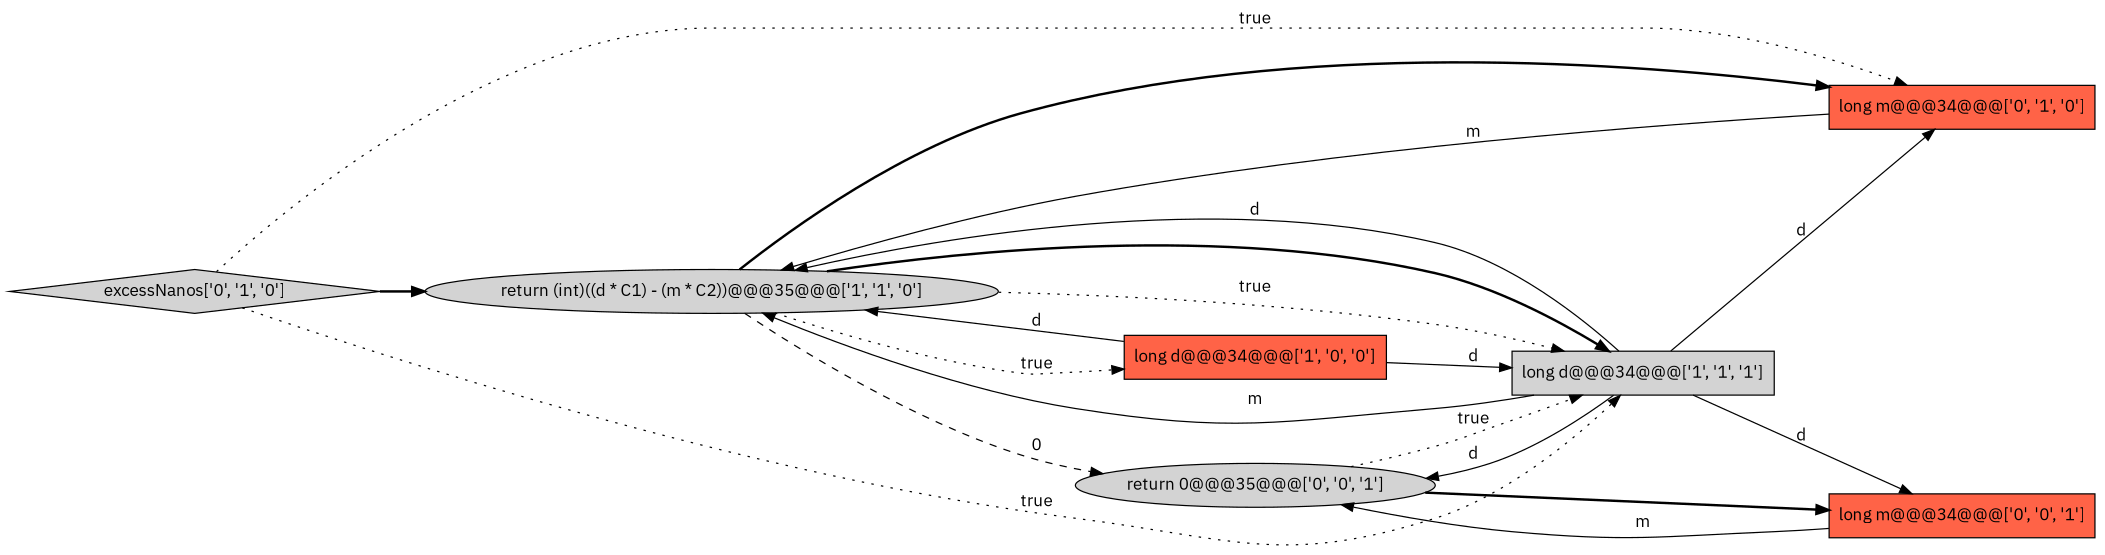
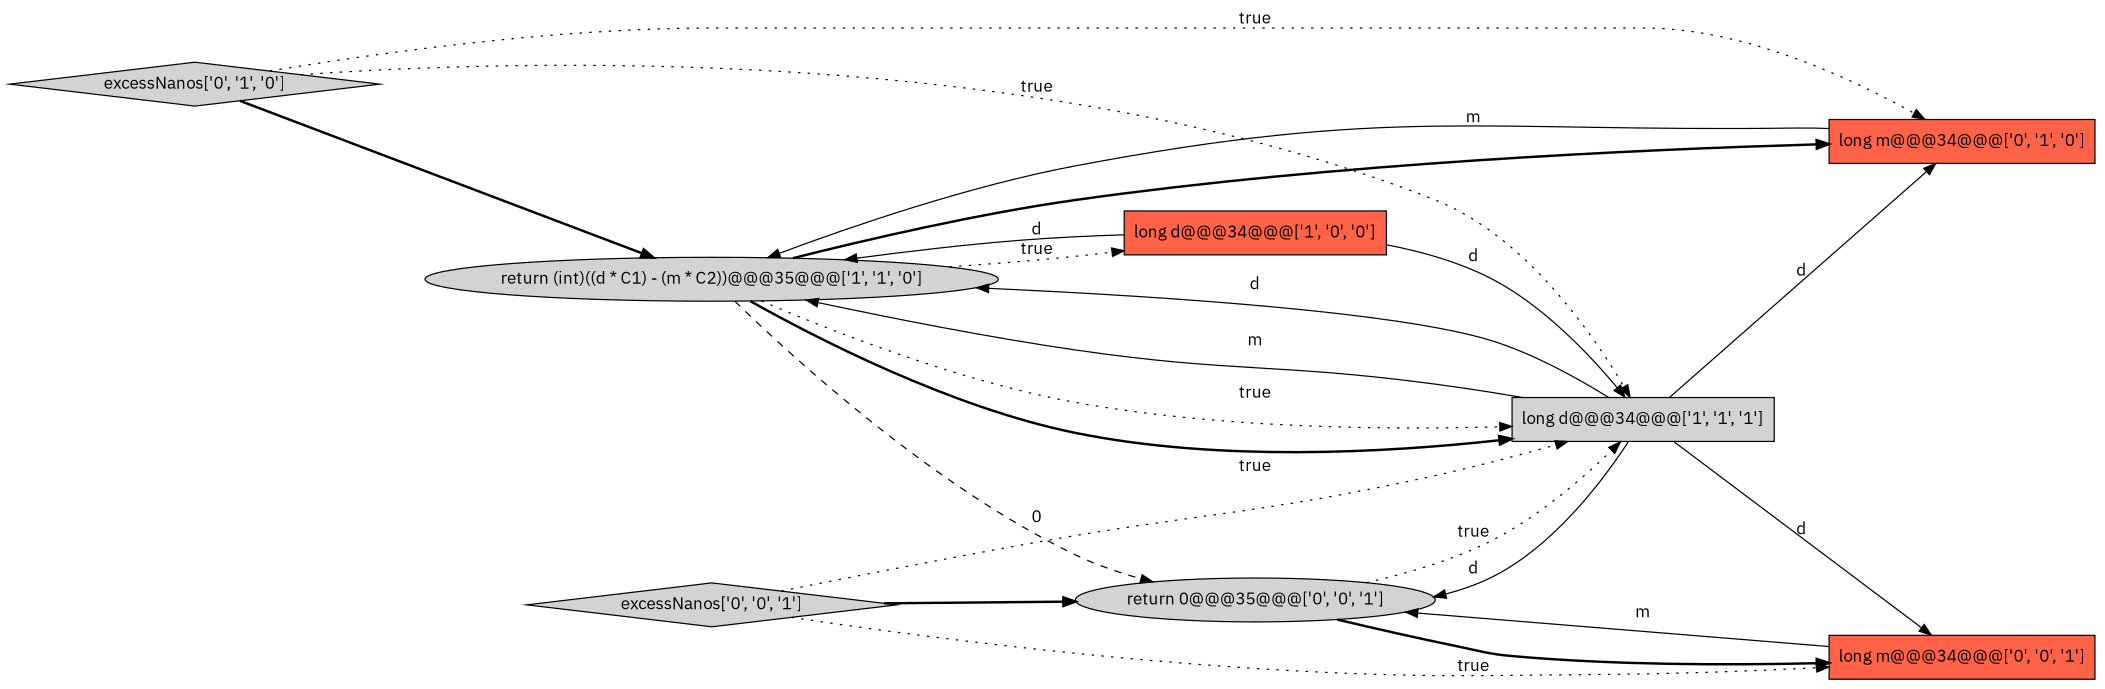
node "excessNanos['0', '0', '1']": added
